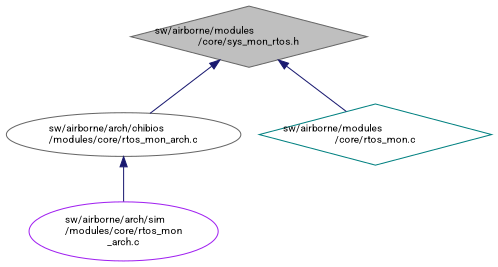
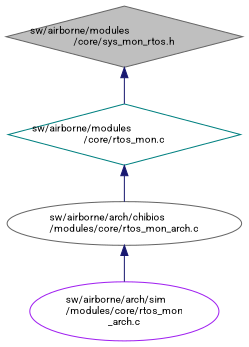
edge "sw/airborne/arch/chibios /modules/core/rtos_mon_arch.c" -> "sw/airborne/modules /core/sys_mon_rtos.h": now "sw/airborne/arch/chibios /modules/core/rtos_mon_arch.c" -> "sw/airborne/modules /core/rtos_mon.c"
